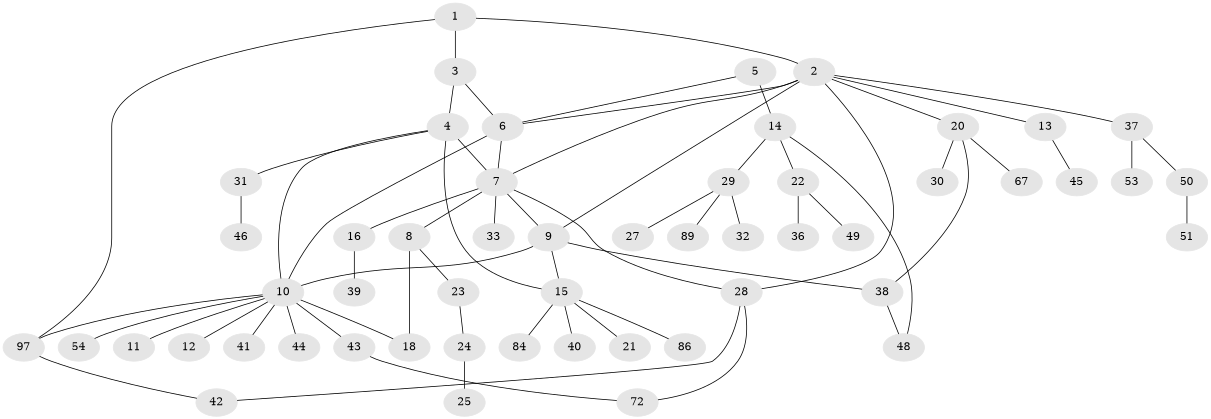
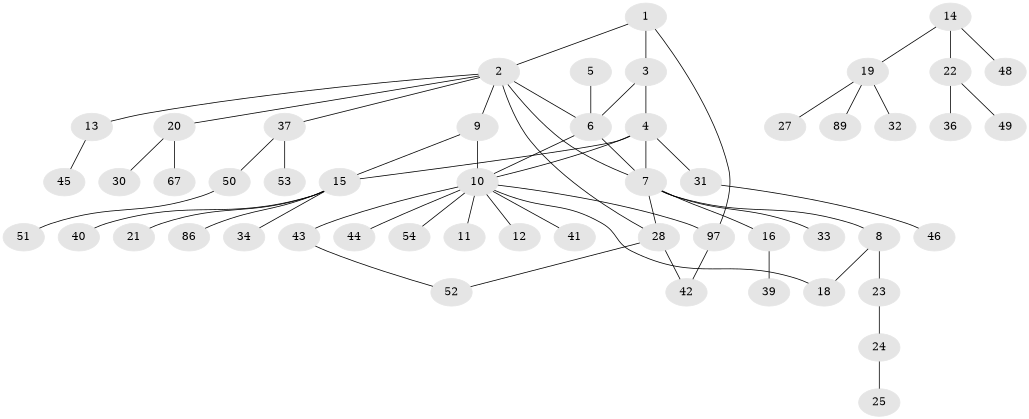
edge "5" -- "14": removed
node "29": label "29" -> "19"
edge "7" -- "9": removed
node "38": removed
node "84": label "84" -> "34"
node "72": label "72" -> "52"
